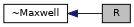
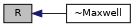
edge "R" -> "~Maxwell": reversed
